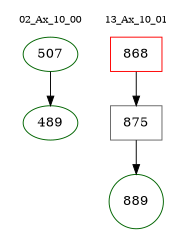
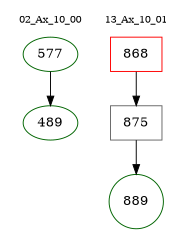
node "507": label "507" -> "577"
